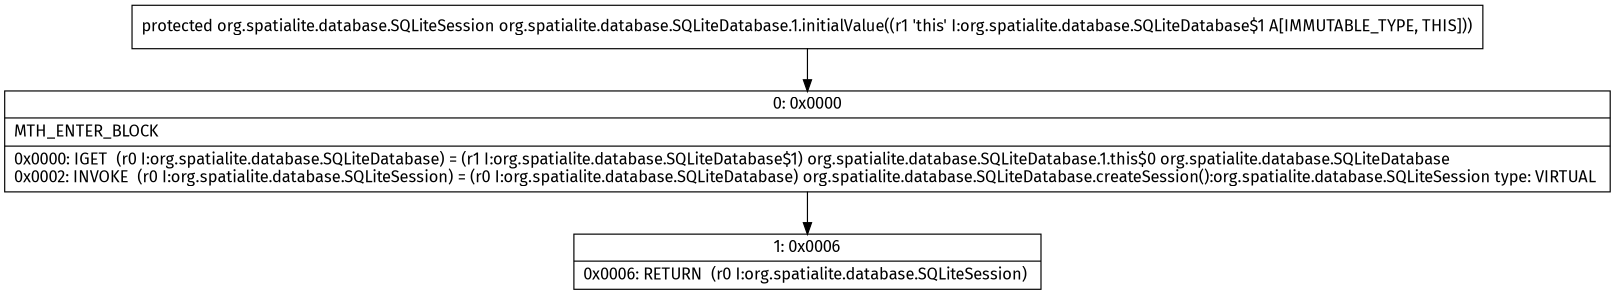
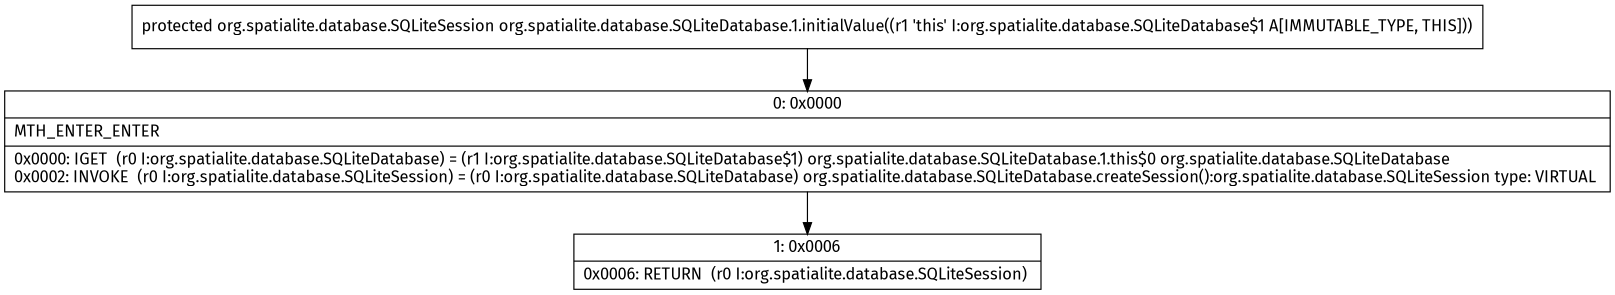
node "0: 0x0000": text "MTH_ENTER_BLOCK" -> "MTH_ENTER_ENTER"
